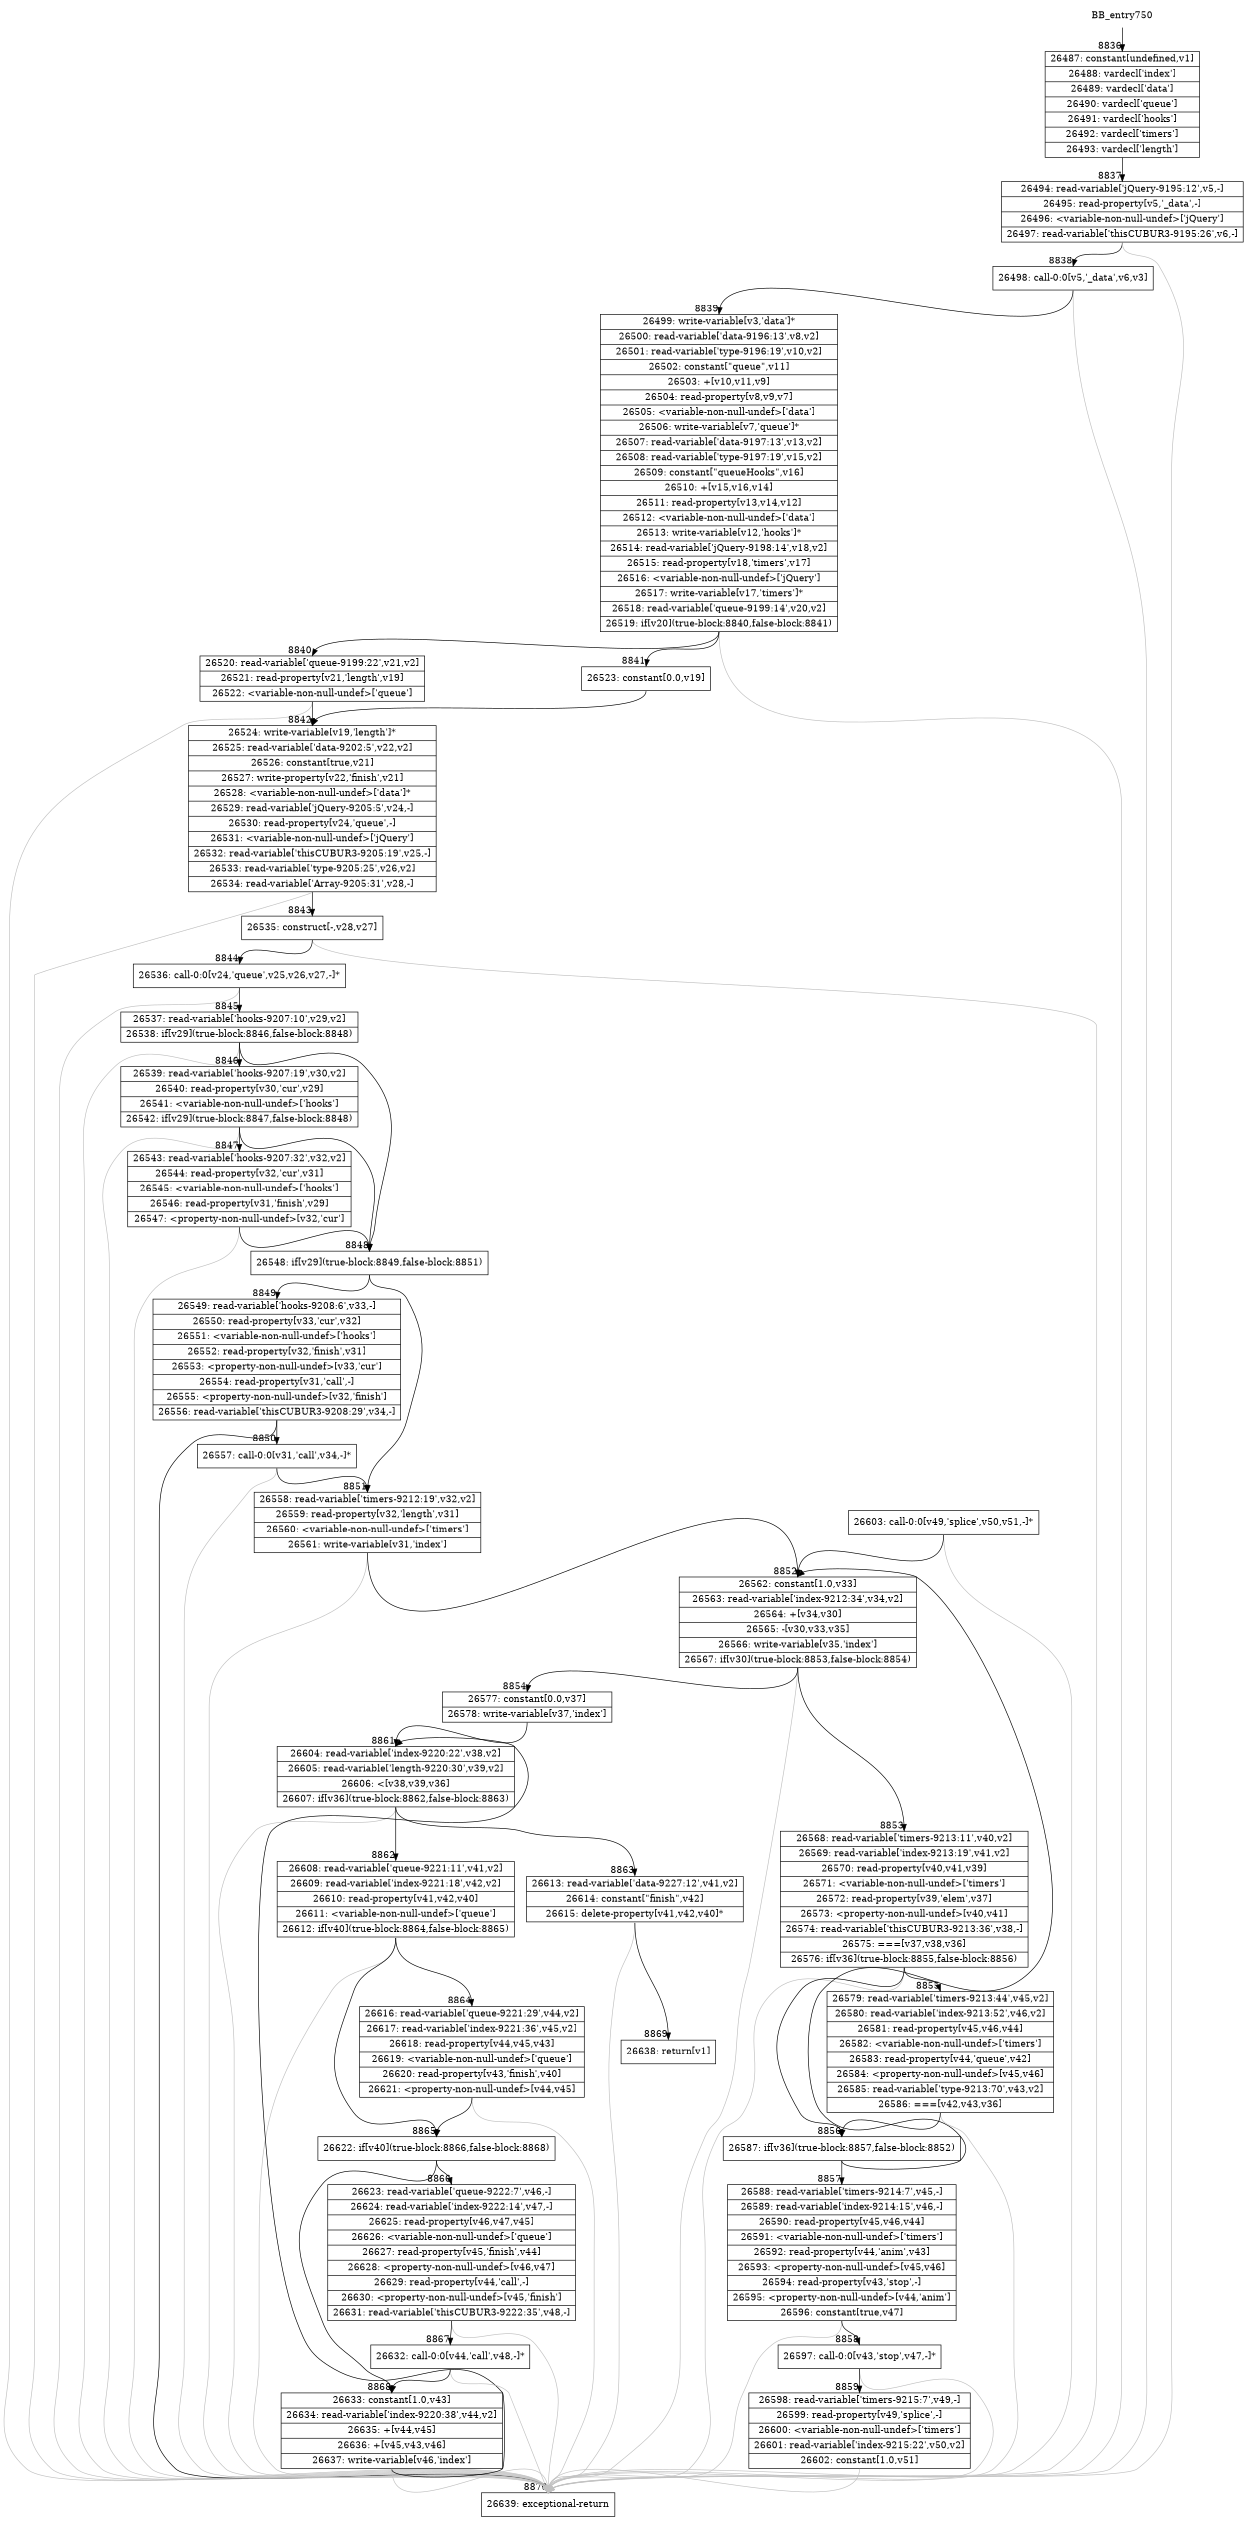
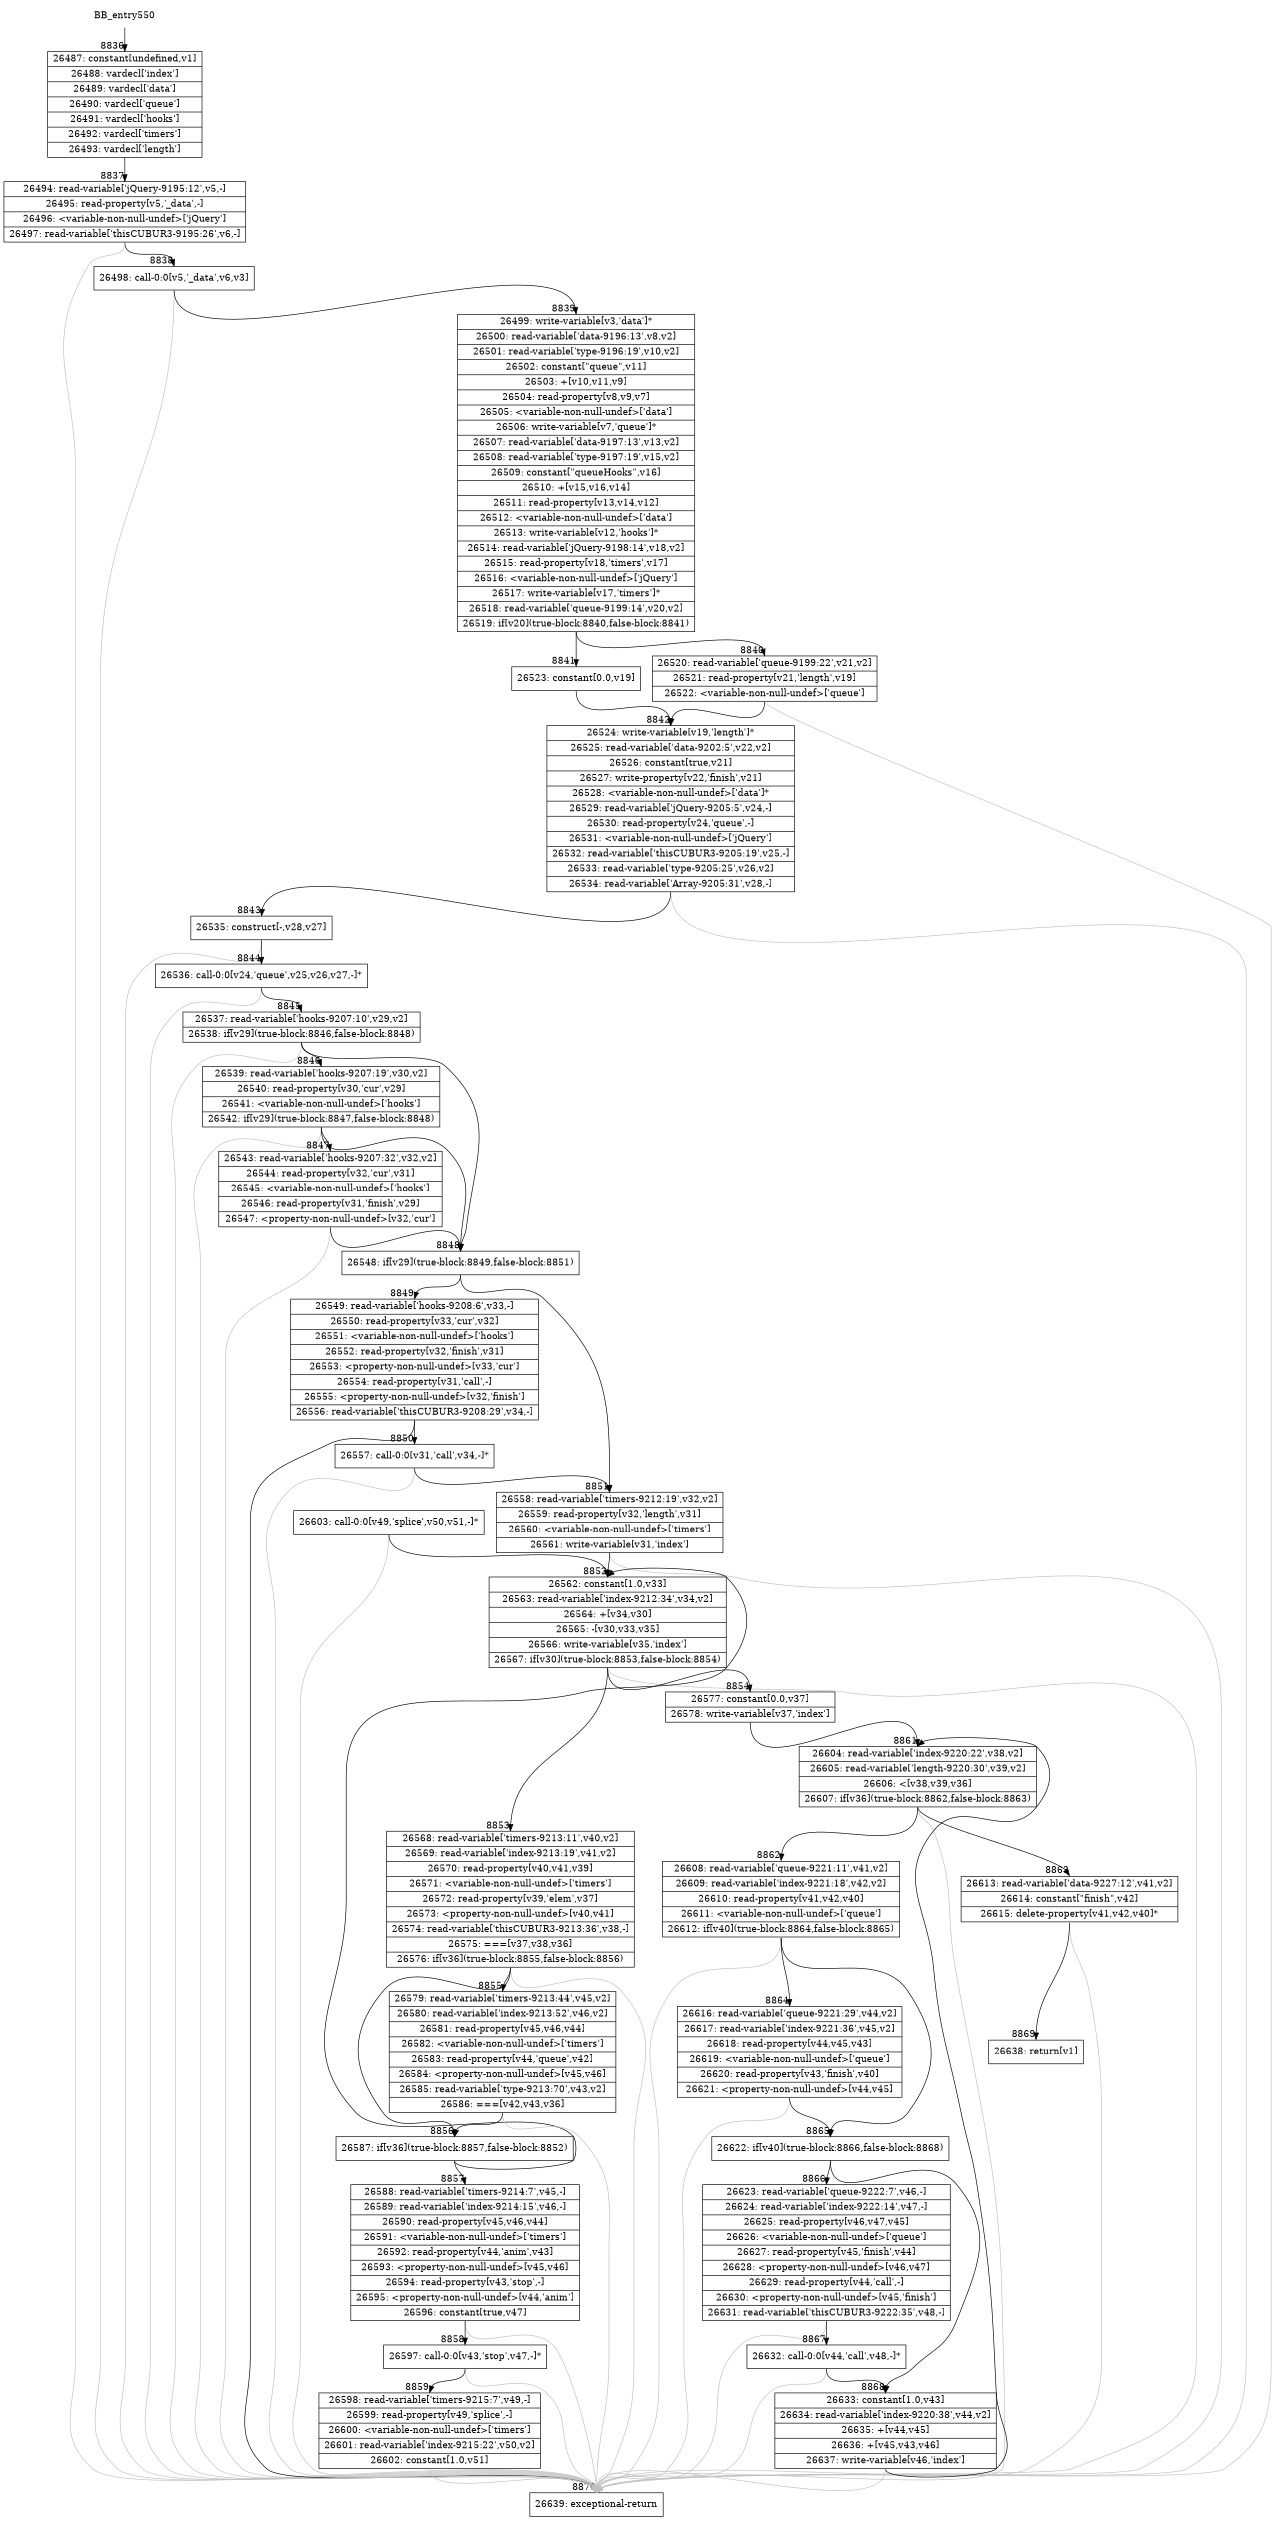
node "BB_entry750": label "BB_entry750" -> "BB_entry550"
edge "26499: write-variable[v3,'data']*" -> "26639: exceptional-return": removed
